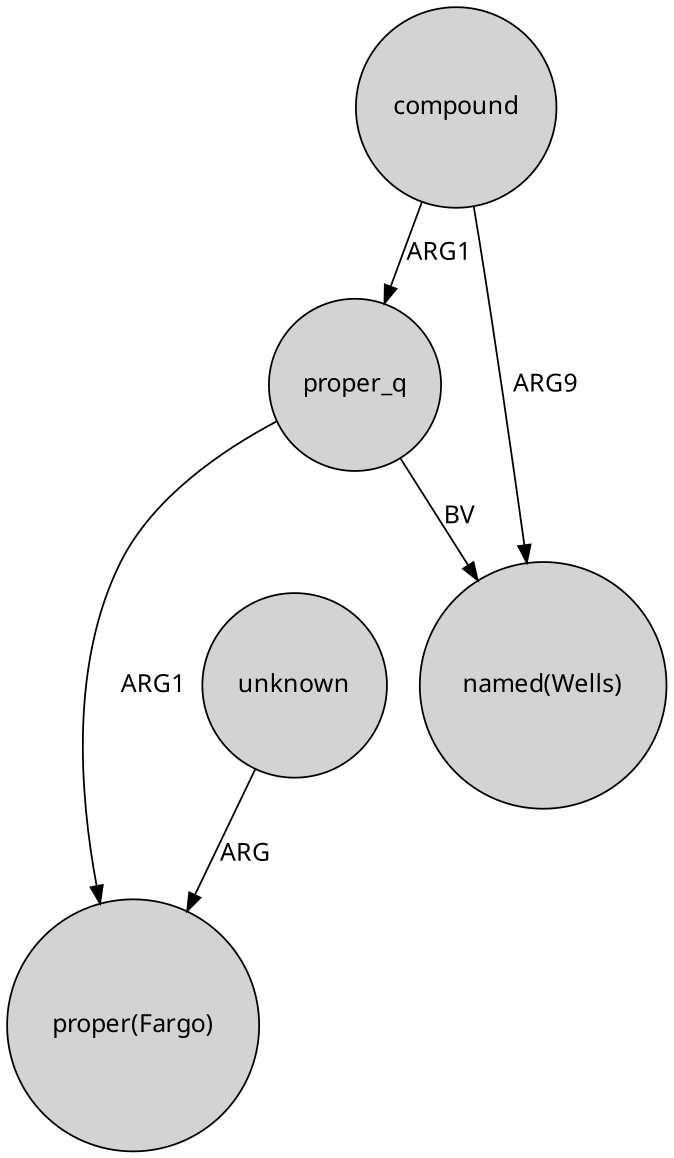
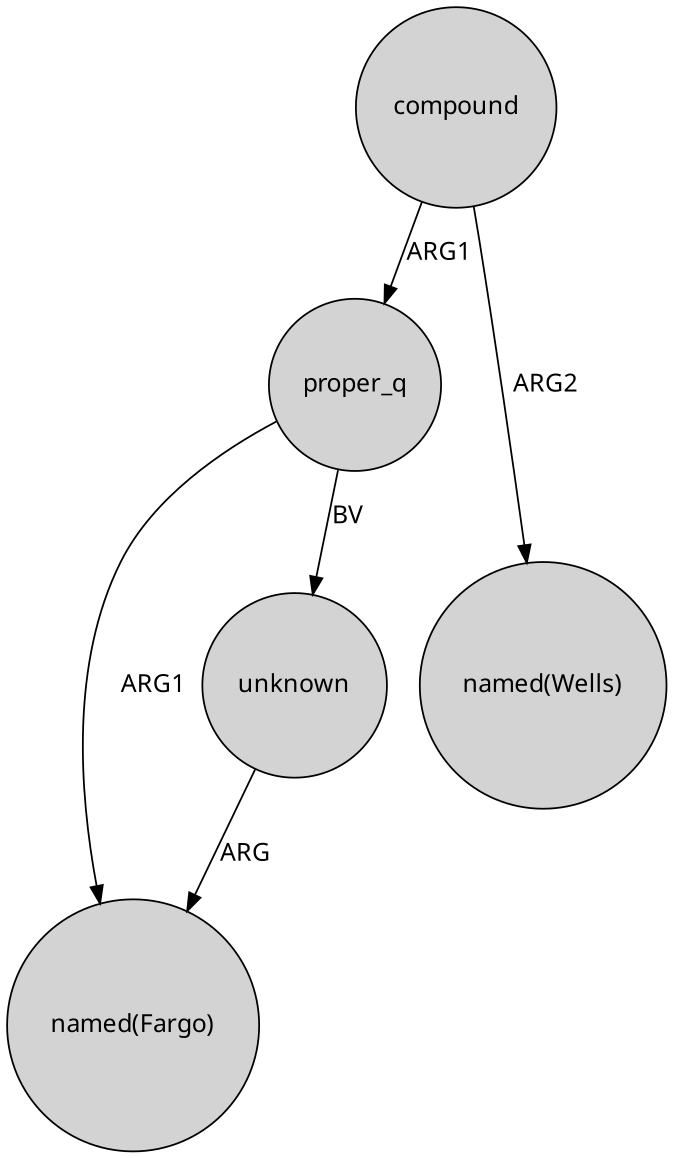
edge "compound" -> "named(Wells)": label "ARG9" -> "ARG2"
edge "proper_q" -> "named(Wells)": now "proper_q" -> "unknown"
node "proper(Fargo)": label "proper(Fargo)" -> "named(Fargo)"
